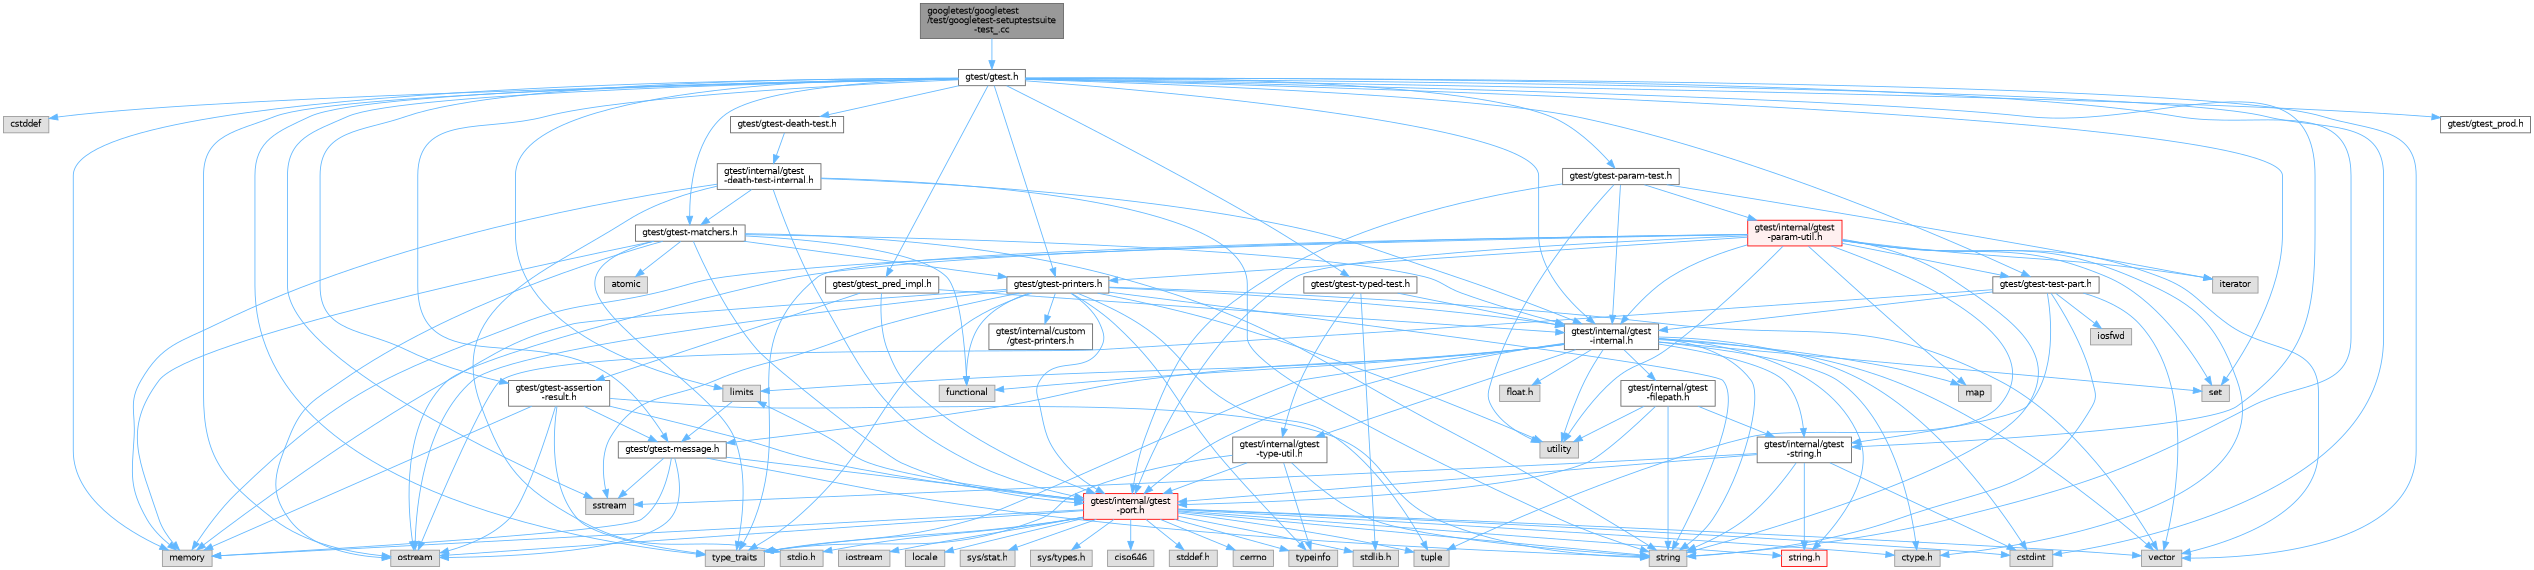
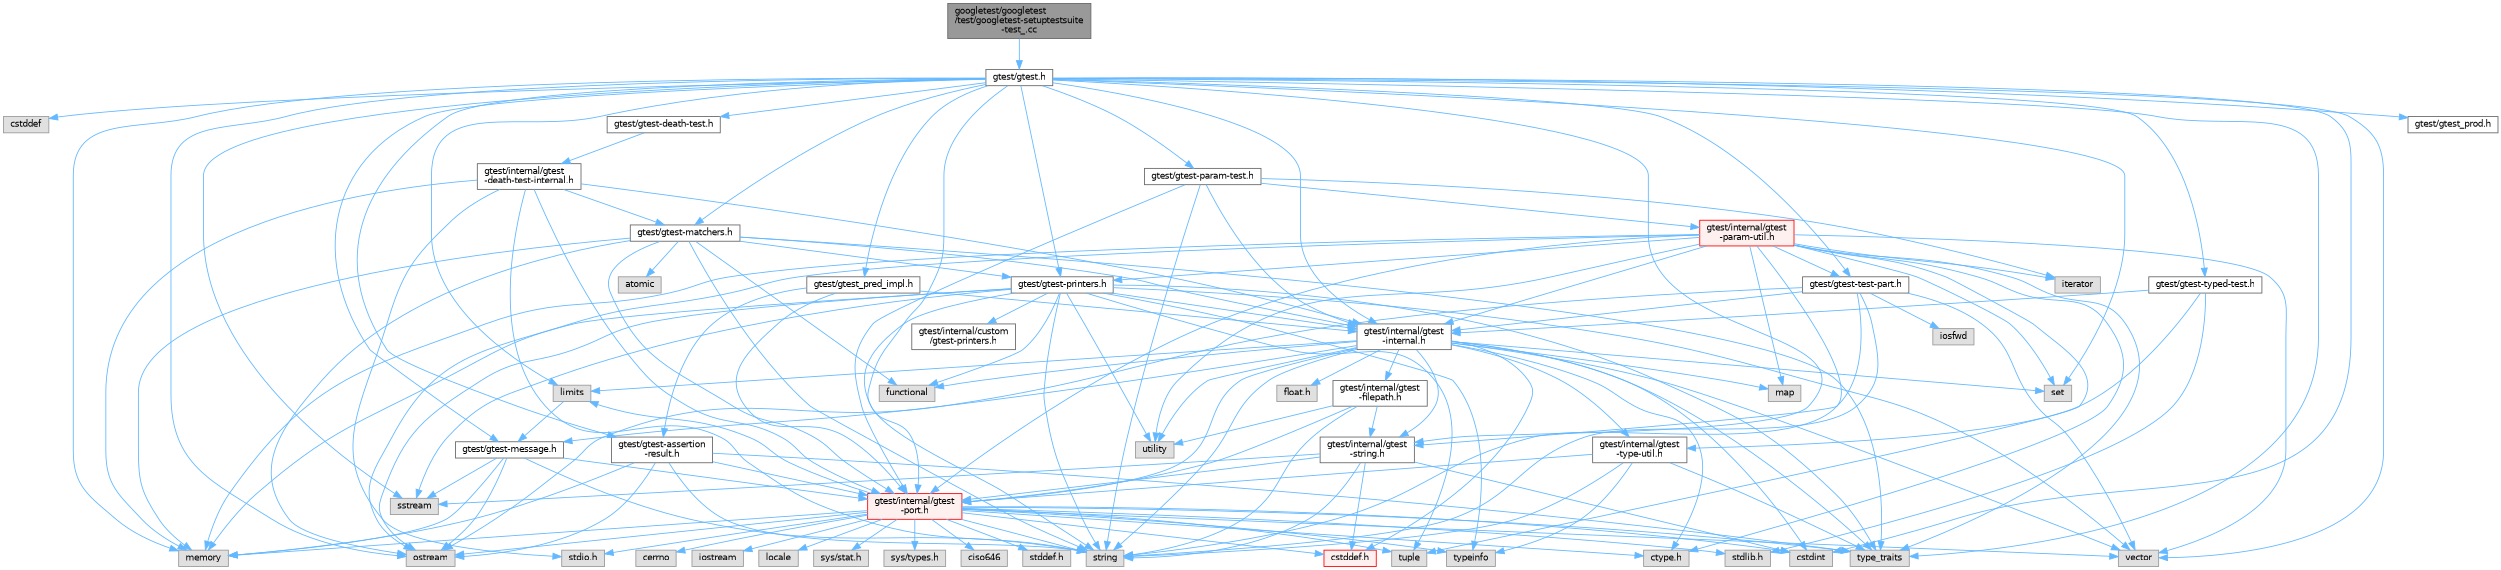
edge "gtest/gtest-param-test.h" -> "utility": now "gtest/gtest-param-test.h" -> "string"
edge "gtest/gtest-assertion -result.h" -> "gtest/gtest-message.h": removed
node "string.h": label "string.h" -> "cstddef.h"
